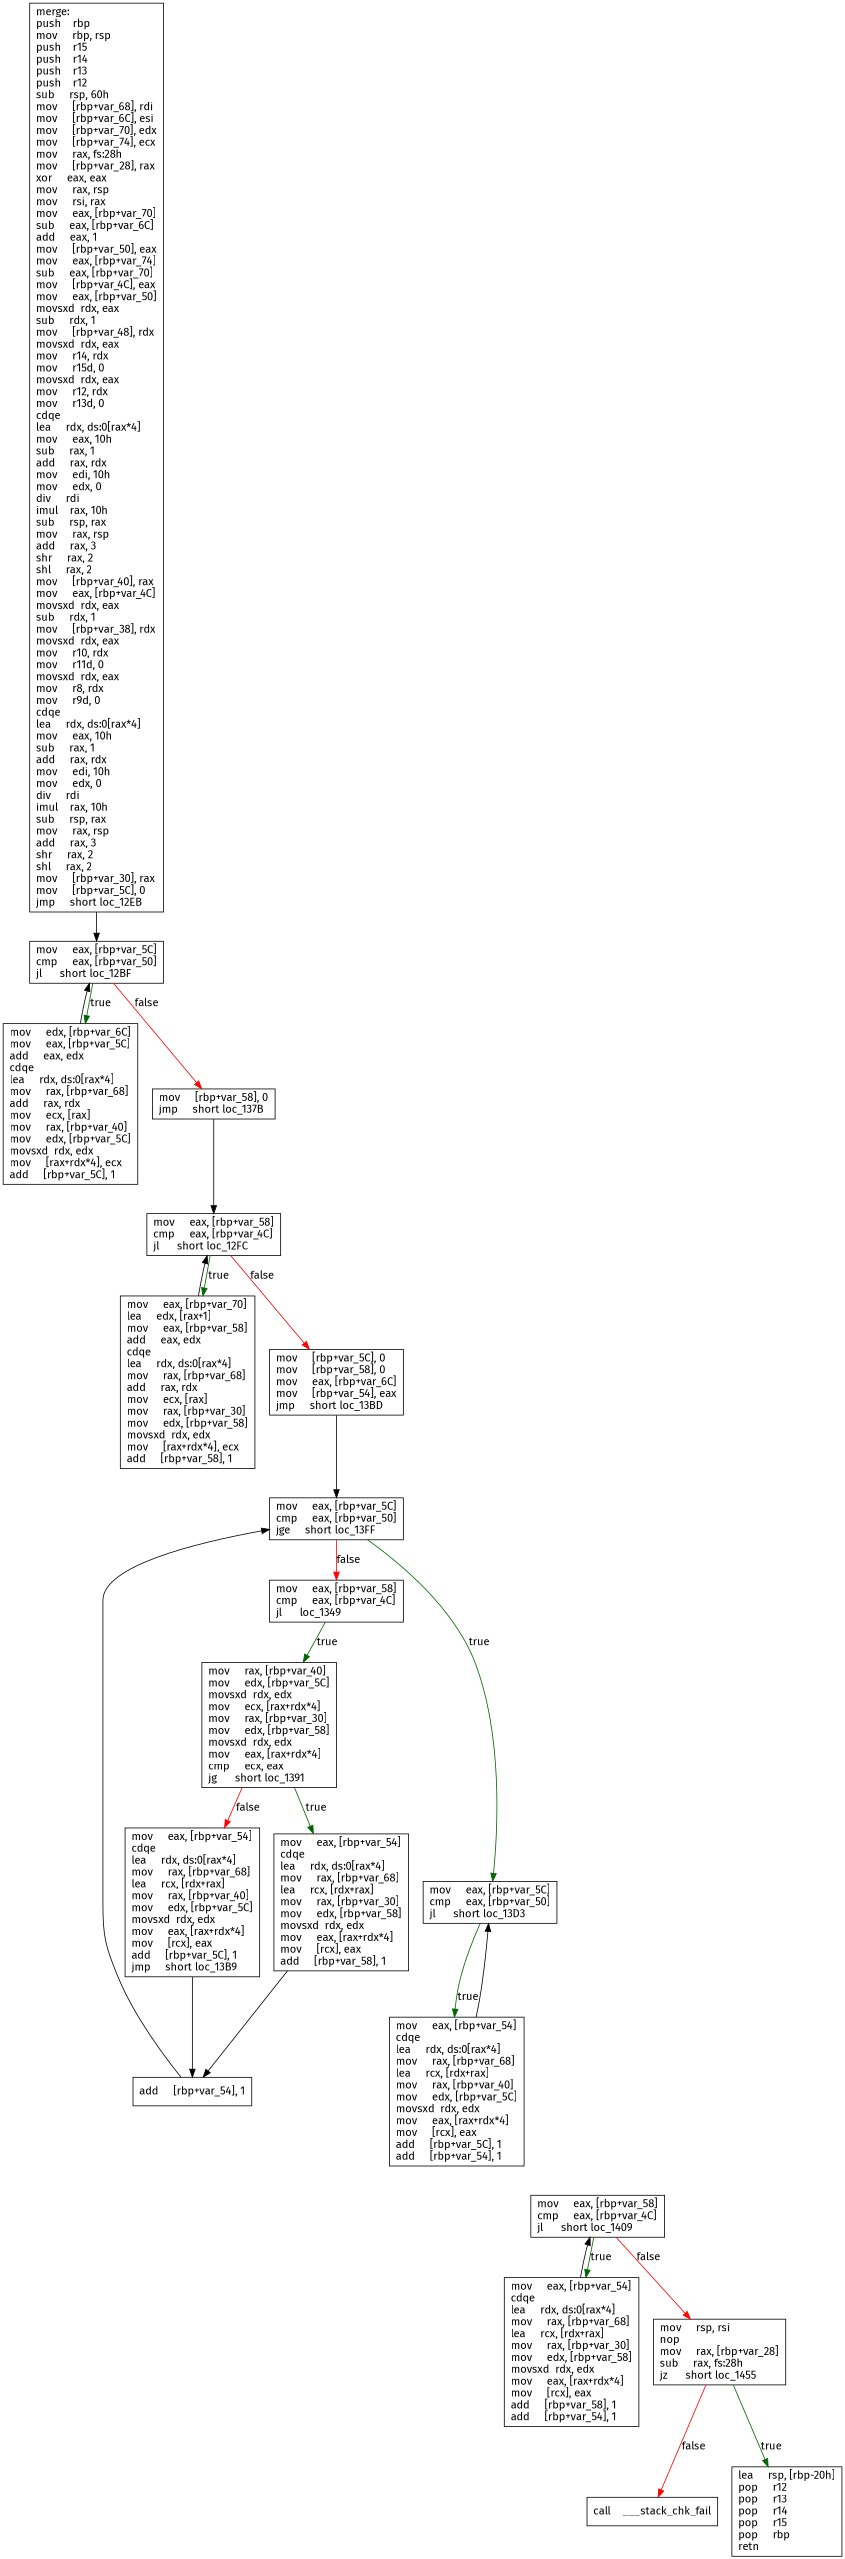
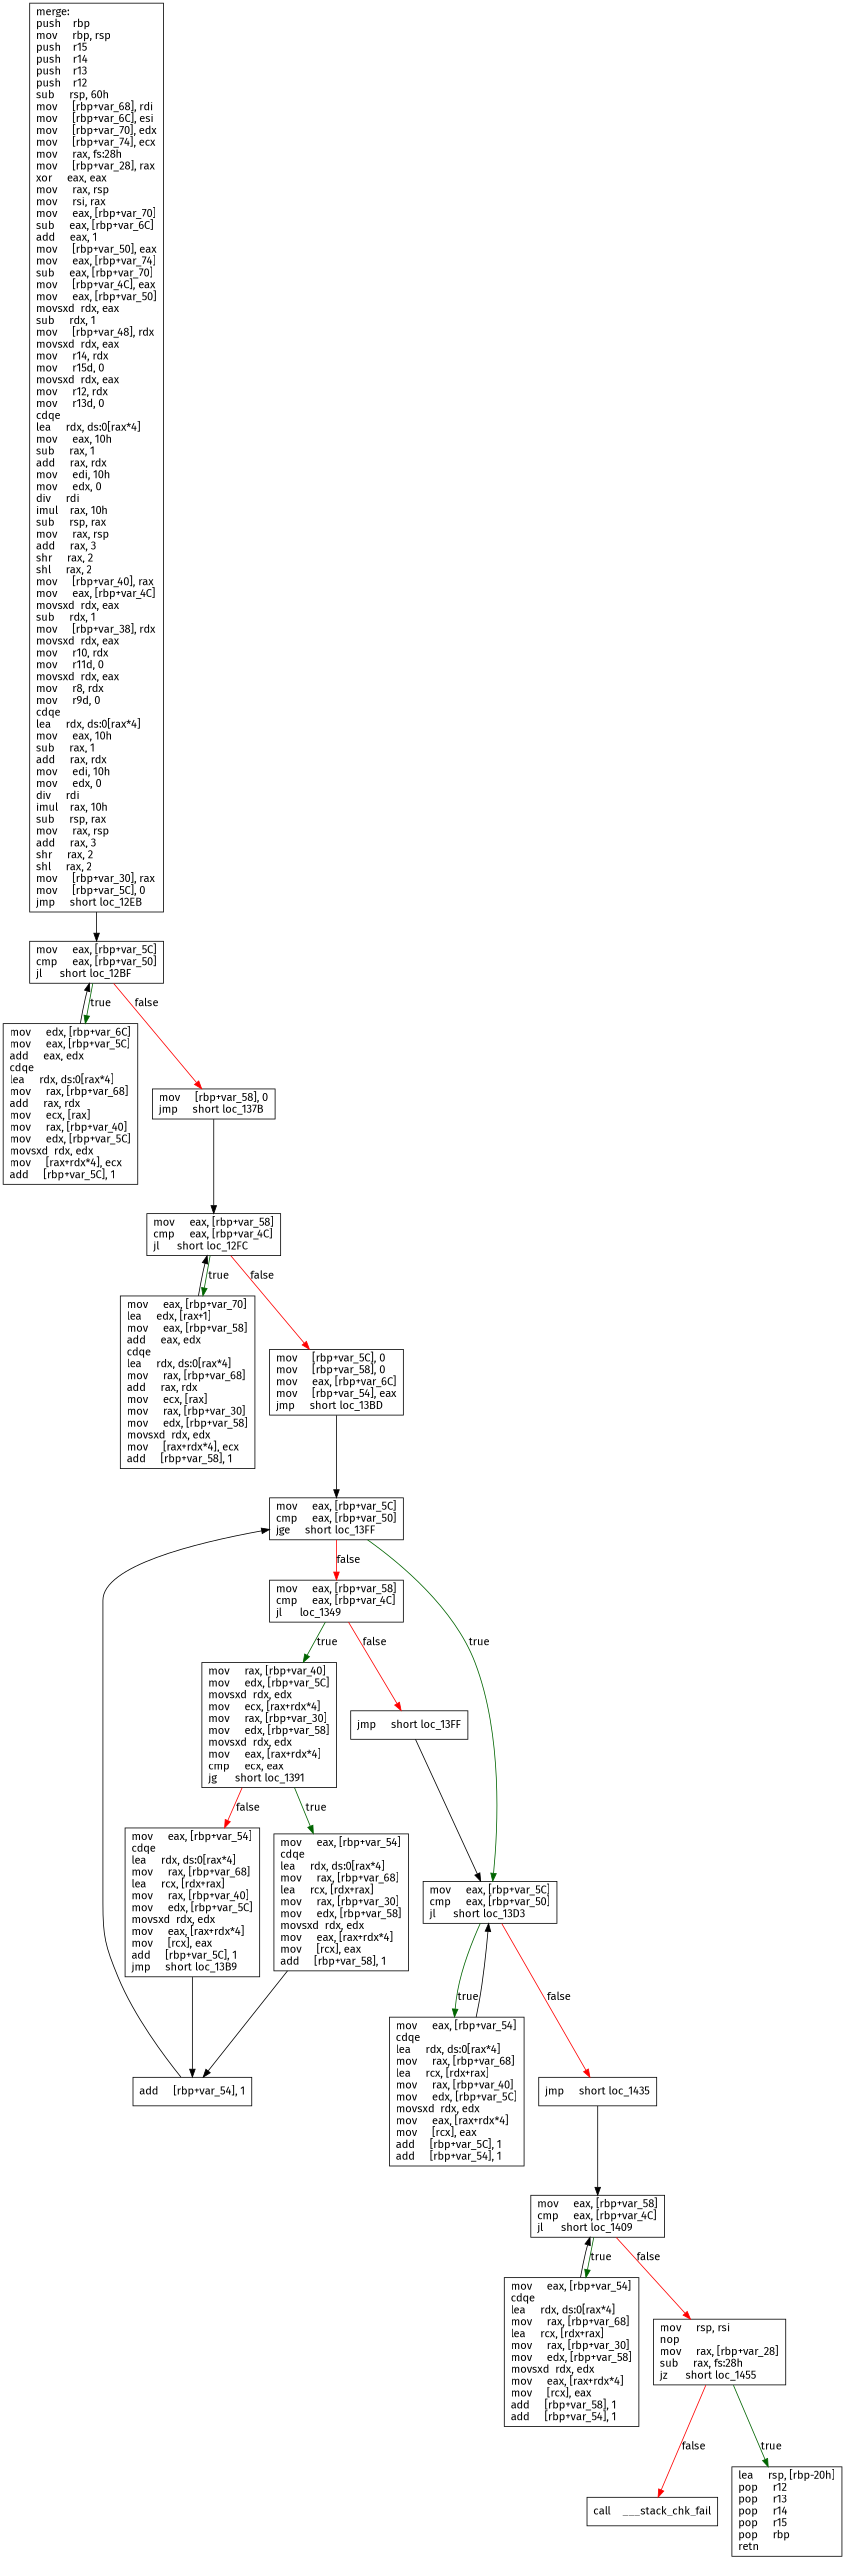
node "jmp     short loc_13FF": added
node "jmp     short loc_1435": added
